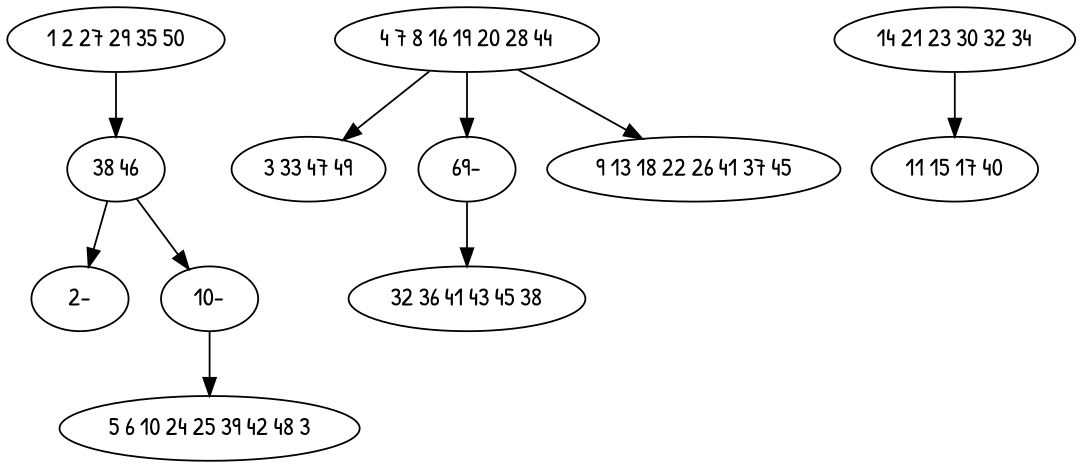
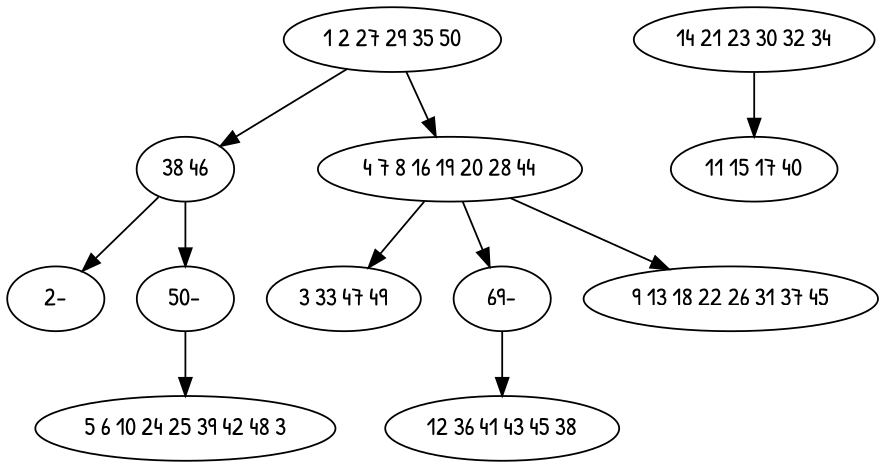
edge "1 2 27 29 35 50" -> "4 7 8 16 19 20 28 44": added
node "9 13 18 22 26 41 37 45": label "9 13 18 22 26 41 37 45" -> "9 13 18 22 26 31 37 45"
node "10-": label "10-" -> "50-"
node "32 36 41 43 45 38": label "32 36 41 43 45 38" -> "12 36 41 43 45 38"
